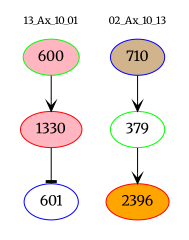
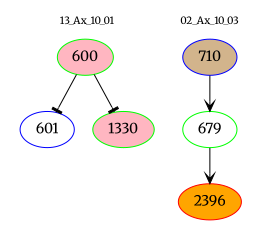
cluster "02_Ax_10_13": label "02_Ax_10_13" -> "02_Ax_10_03"
edge "600" -> "1330": arrowhead vee -> tee
node "1330": color red -> green
node "379": label "379" -> "679"
edge "1330" -> "601": now "600" -> "601"
